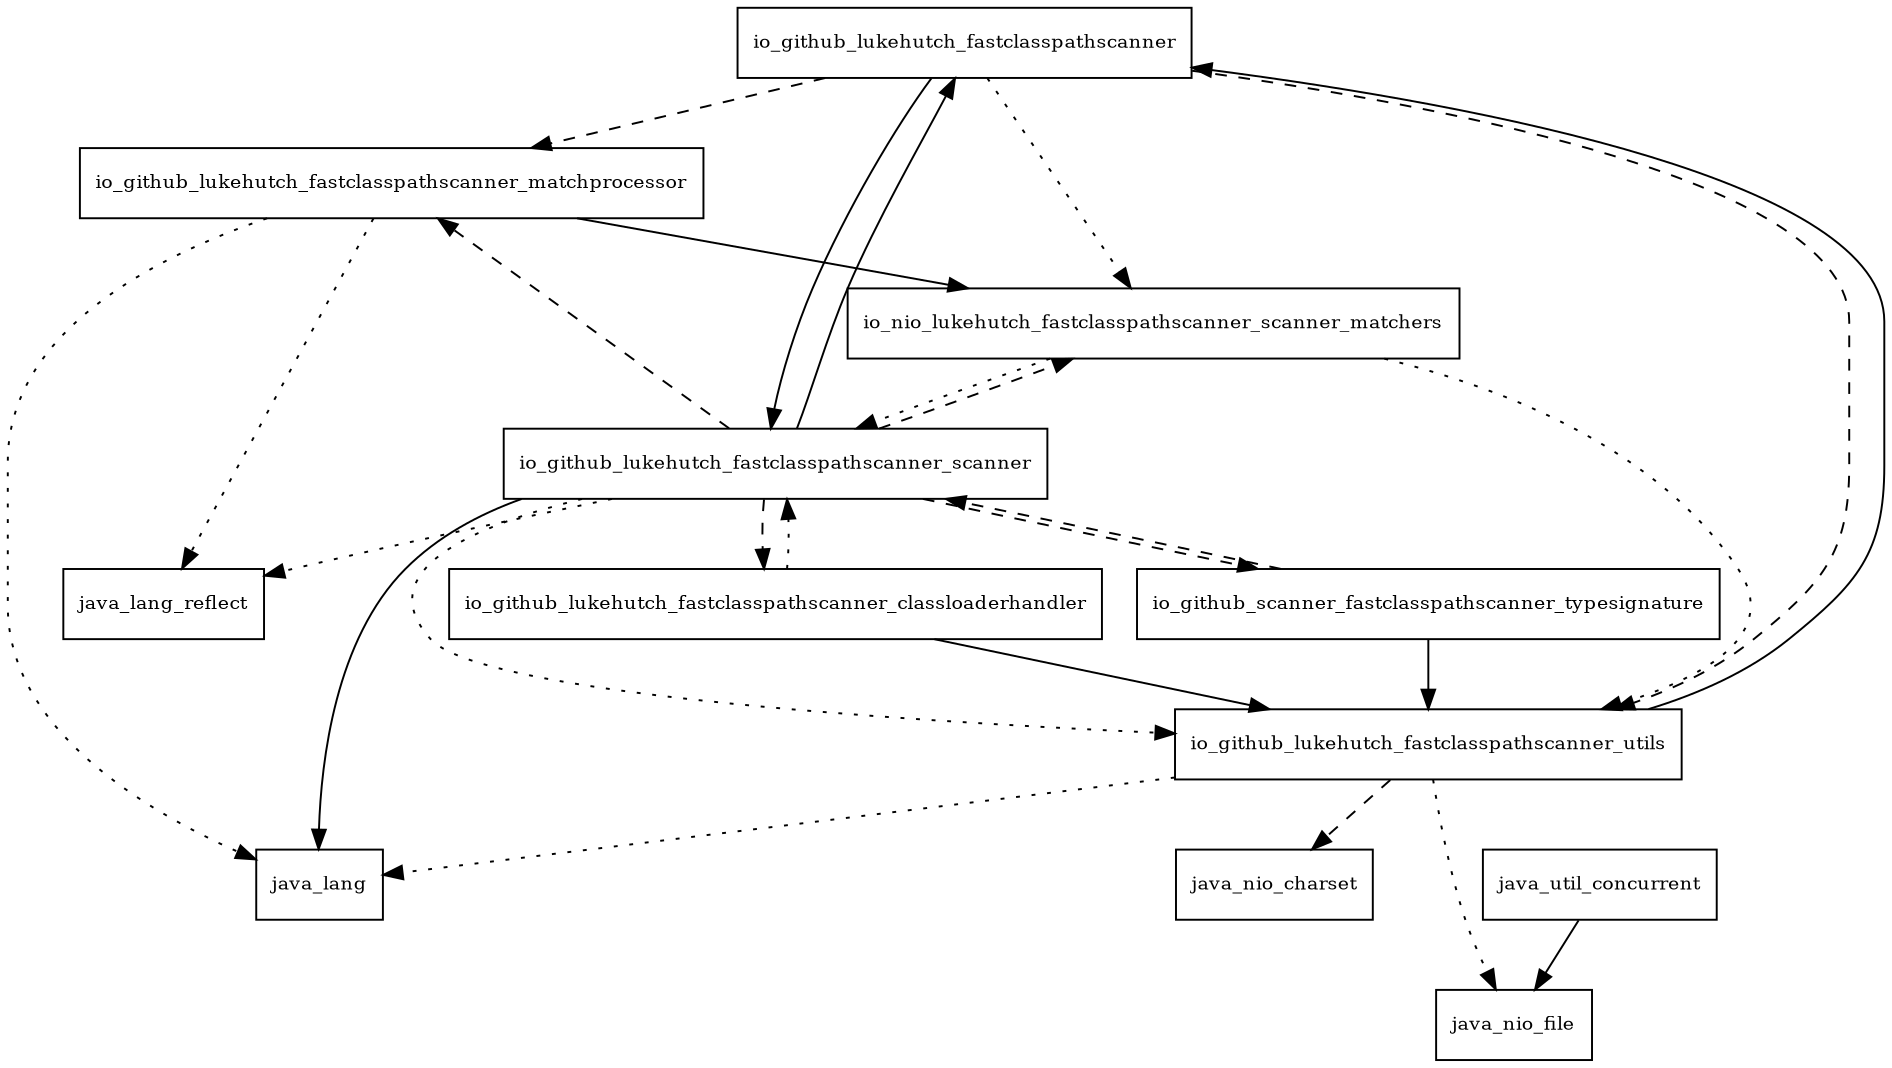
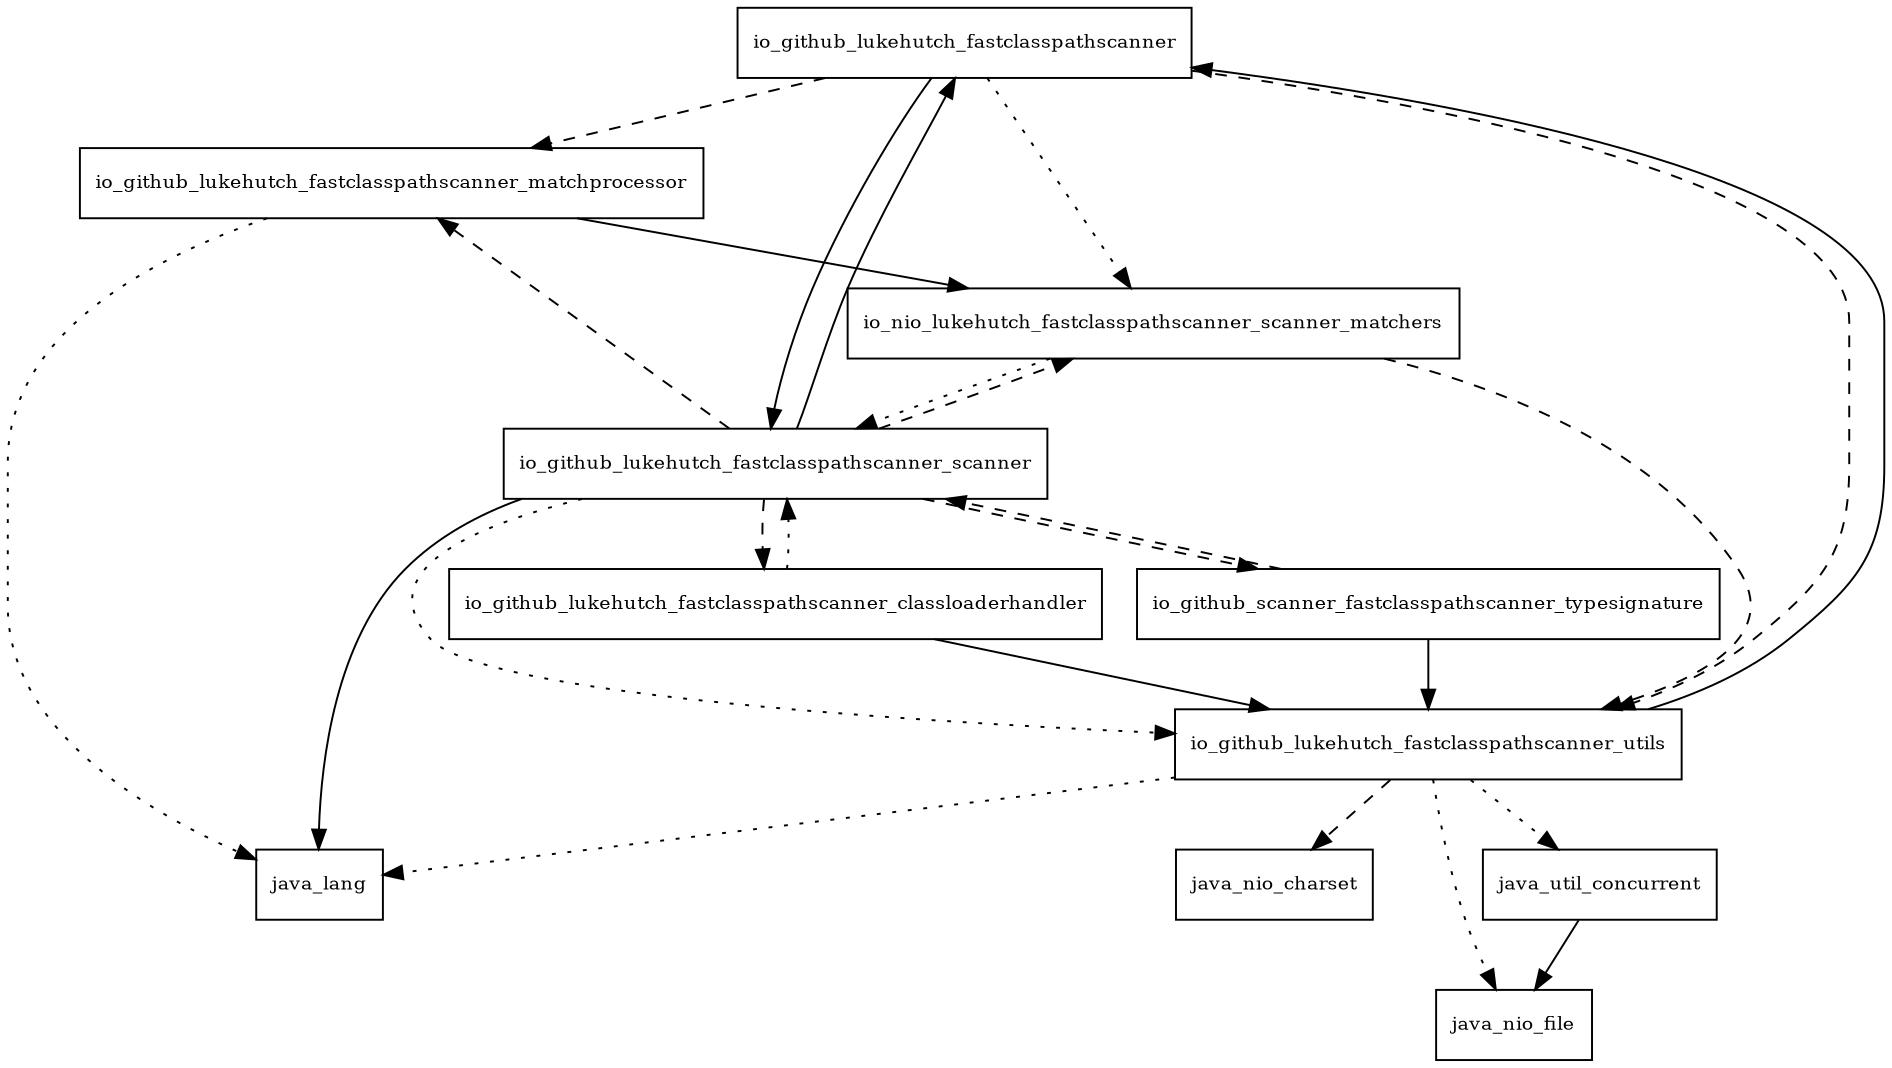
edge "io_nio_lukehutch_fastclasspathscanner_scanner_matchers" -> "io_github_lukehutch_fastclasspathscanner_utils": style dotted -> dashed
node "java_lang_reflect": removed
edge "io_github_lukehutch_fastclasspathscanner_utils" -> "java_util_concurrent": added
